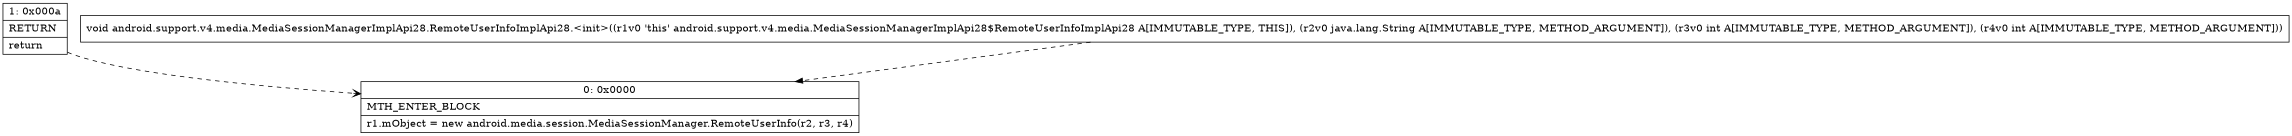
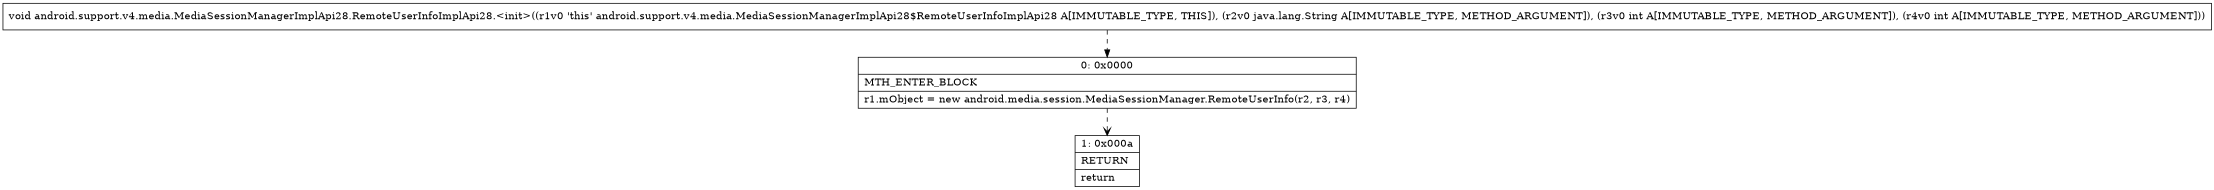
edge "1: 0x000a" -> "0: 0x0000": reversed
